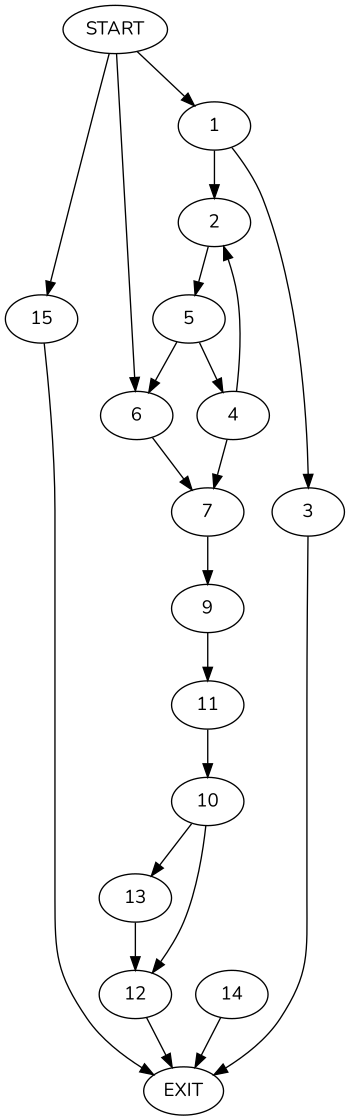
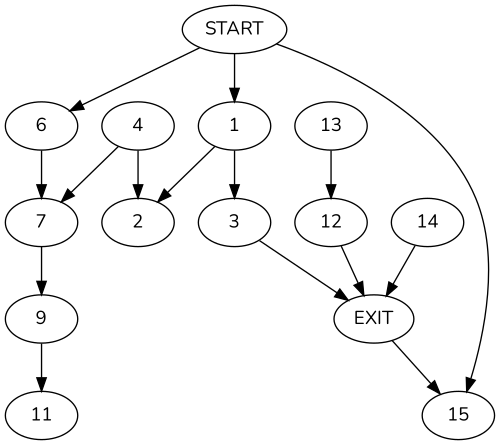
node "5": removed
edge "15" -> "EXIT": reversed
node "10": removed
